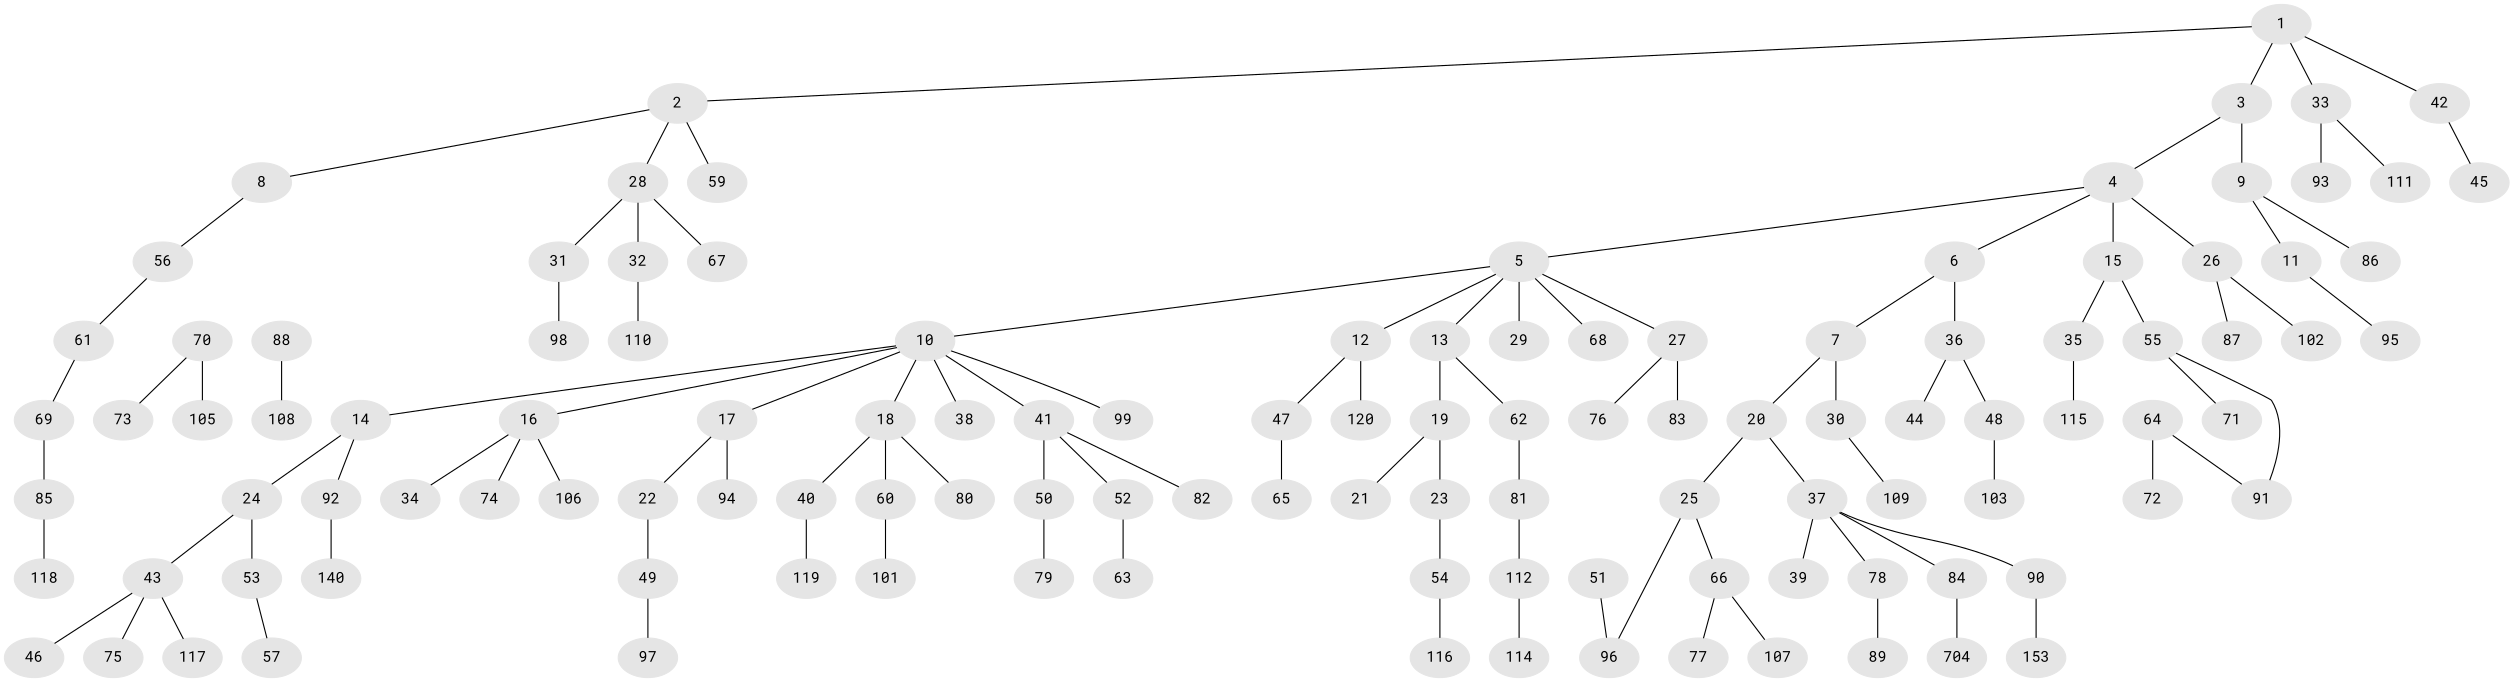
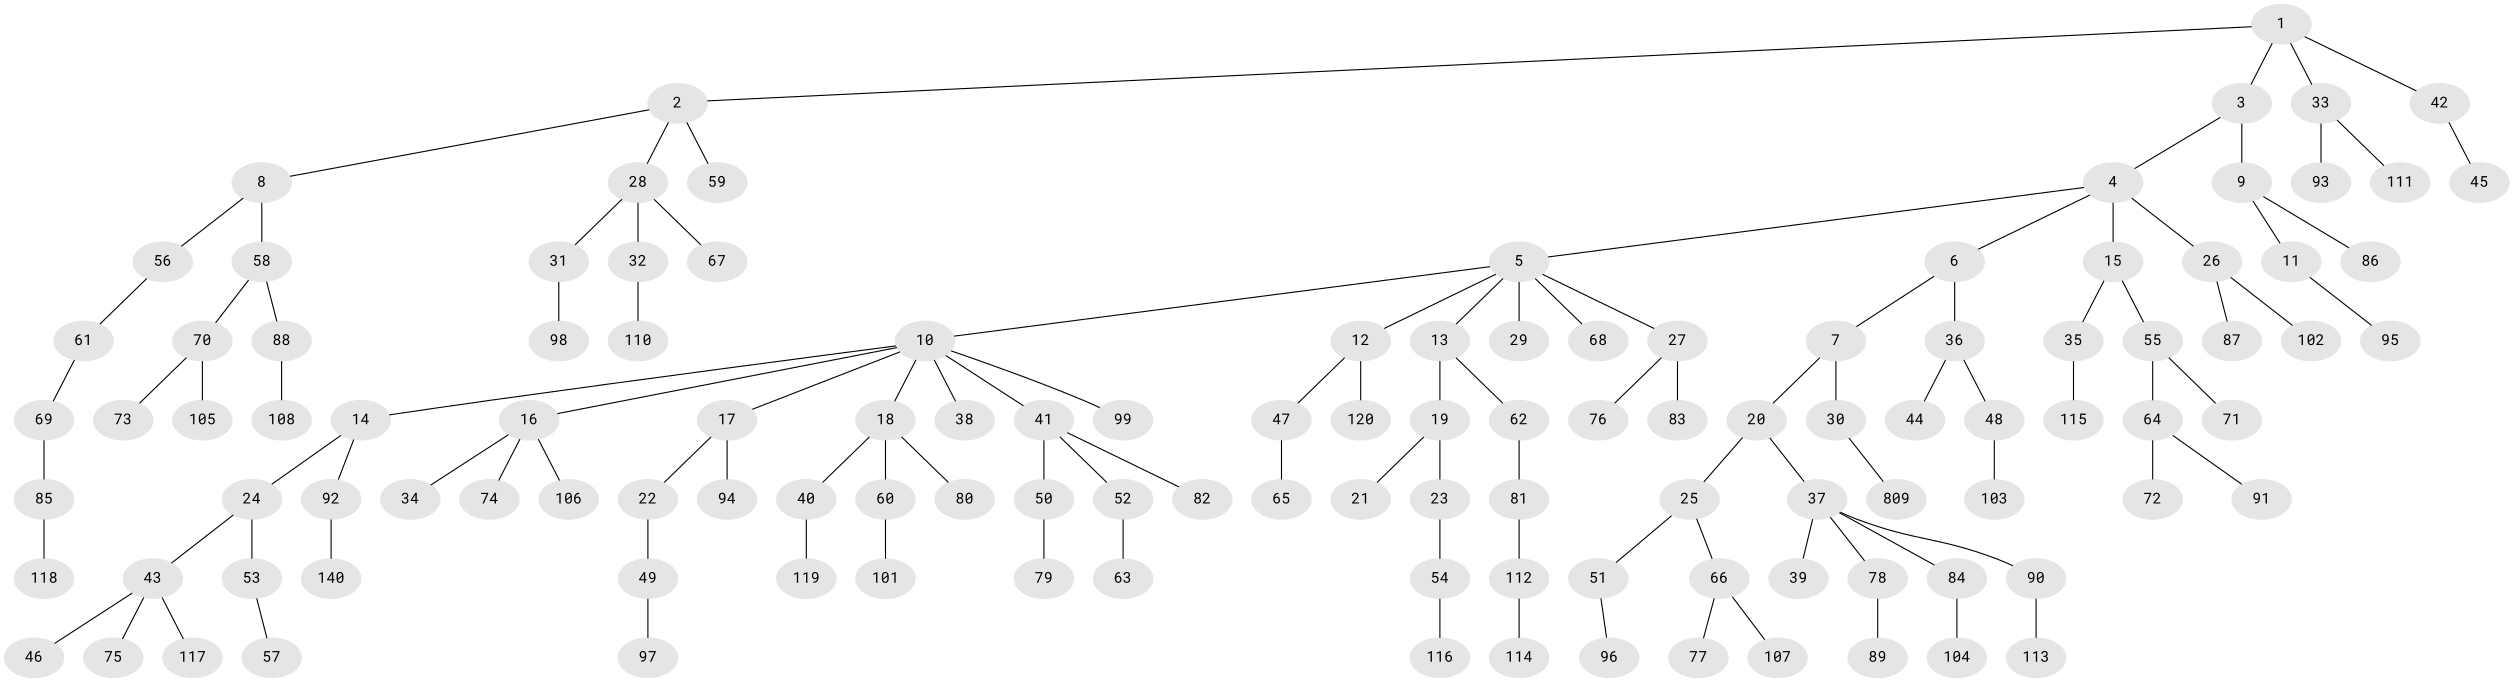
node "58": added
edge "55" -- "91": now "55" -- "64"
node "109": label "109" -> "809"
edge "25" -- "96": now "25" -- "51"
node "704": label "704" -> "104"
node "153": label "153" -> "113"
